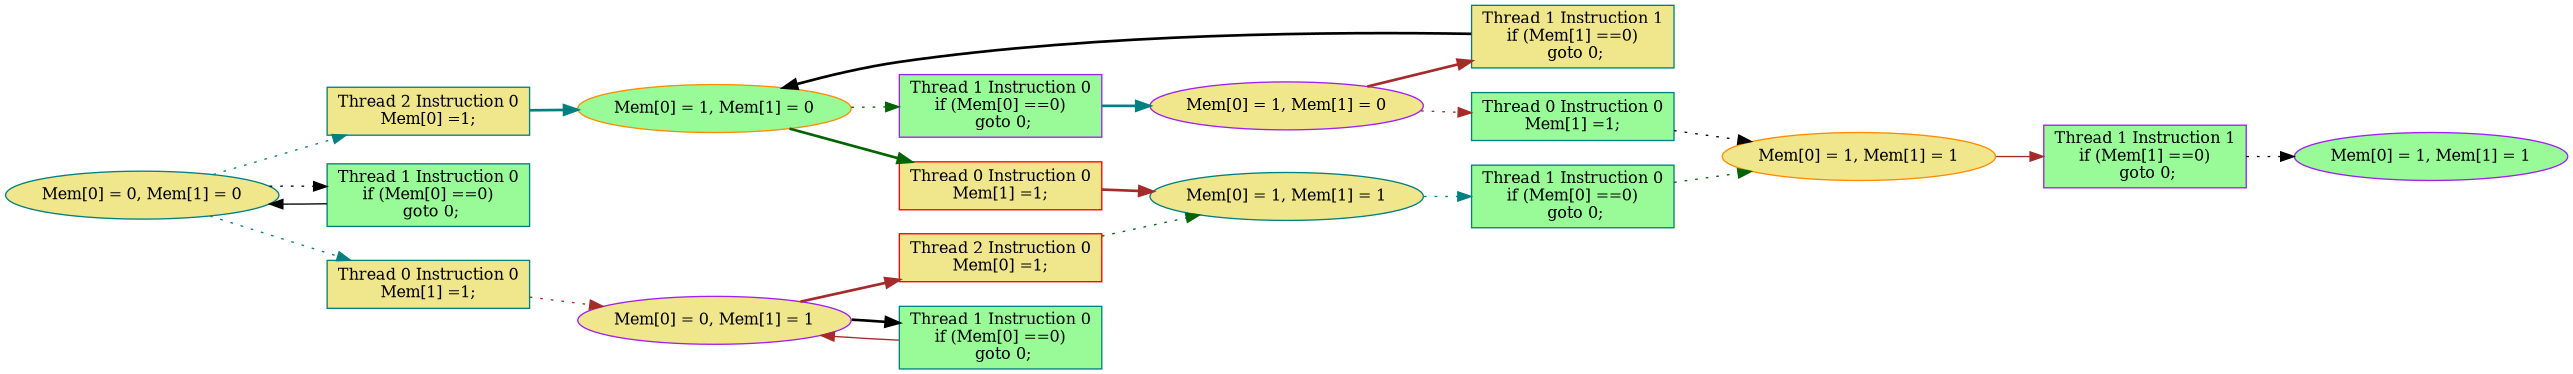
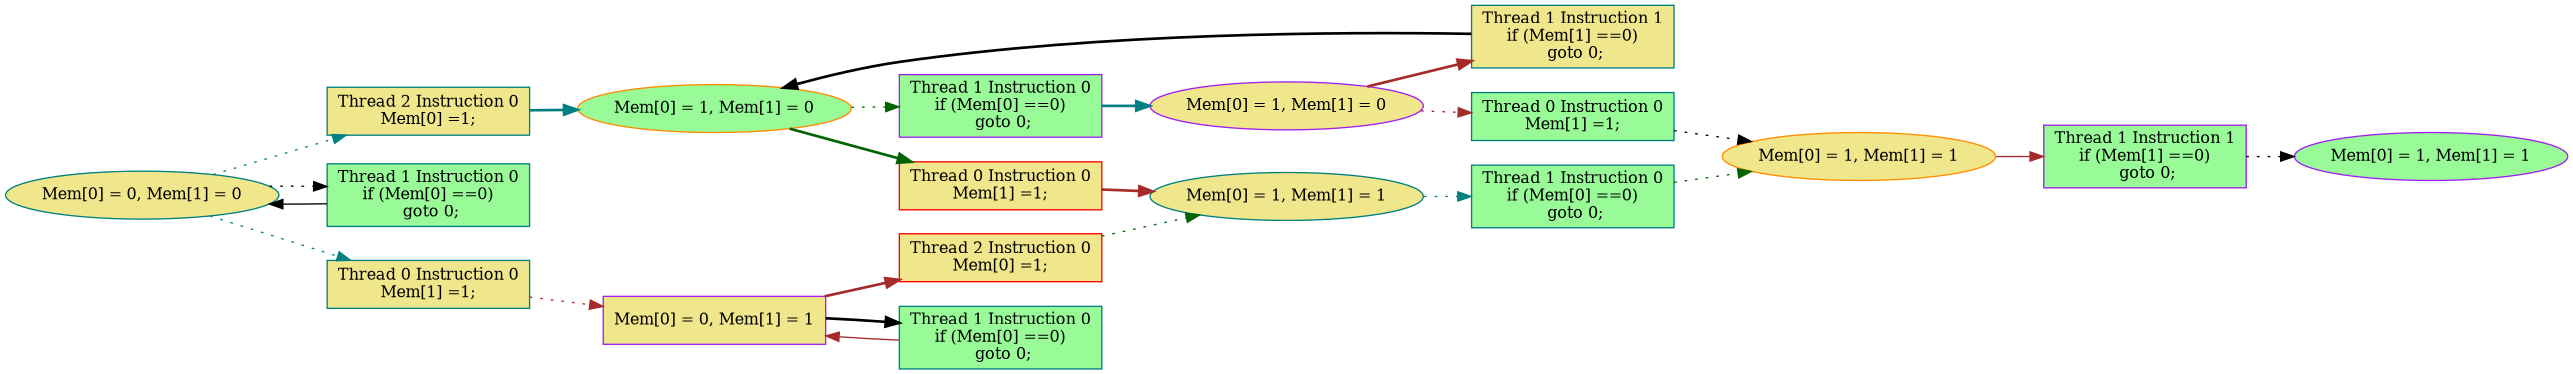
node "Mem[0] = 0, Mem[1] = 1": shape ellipse -> box
